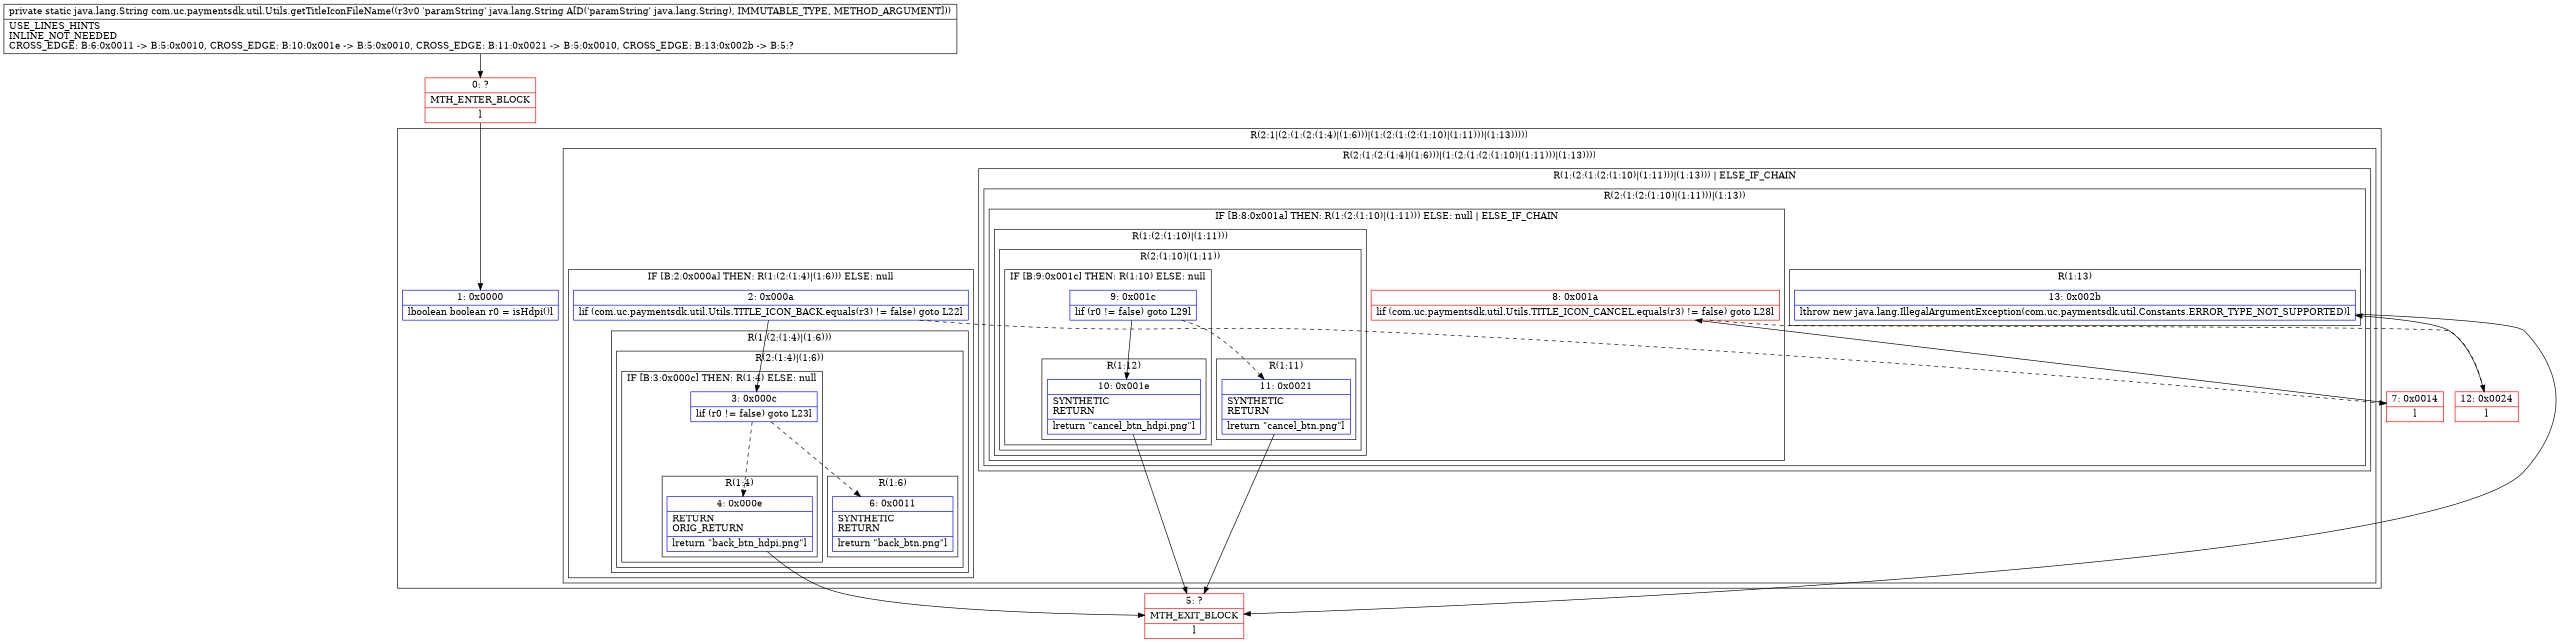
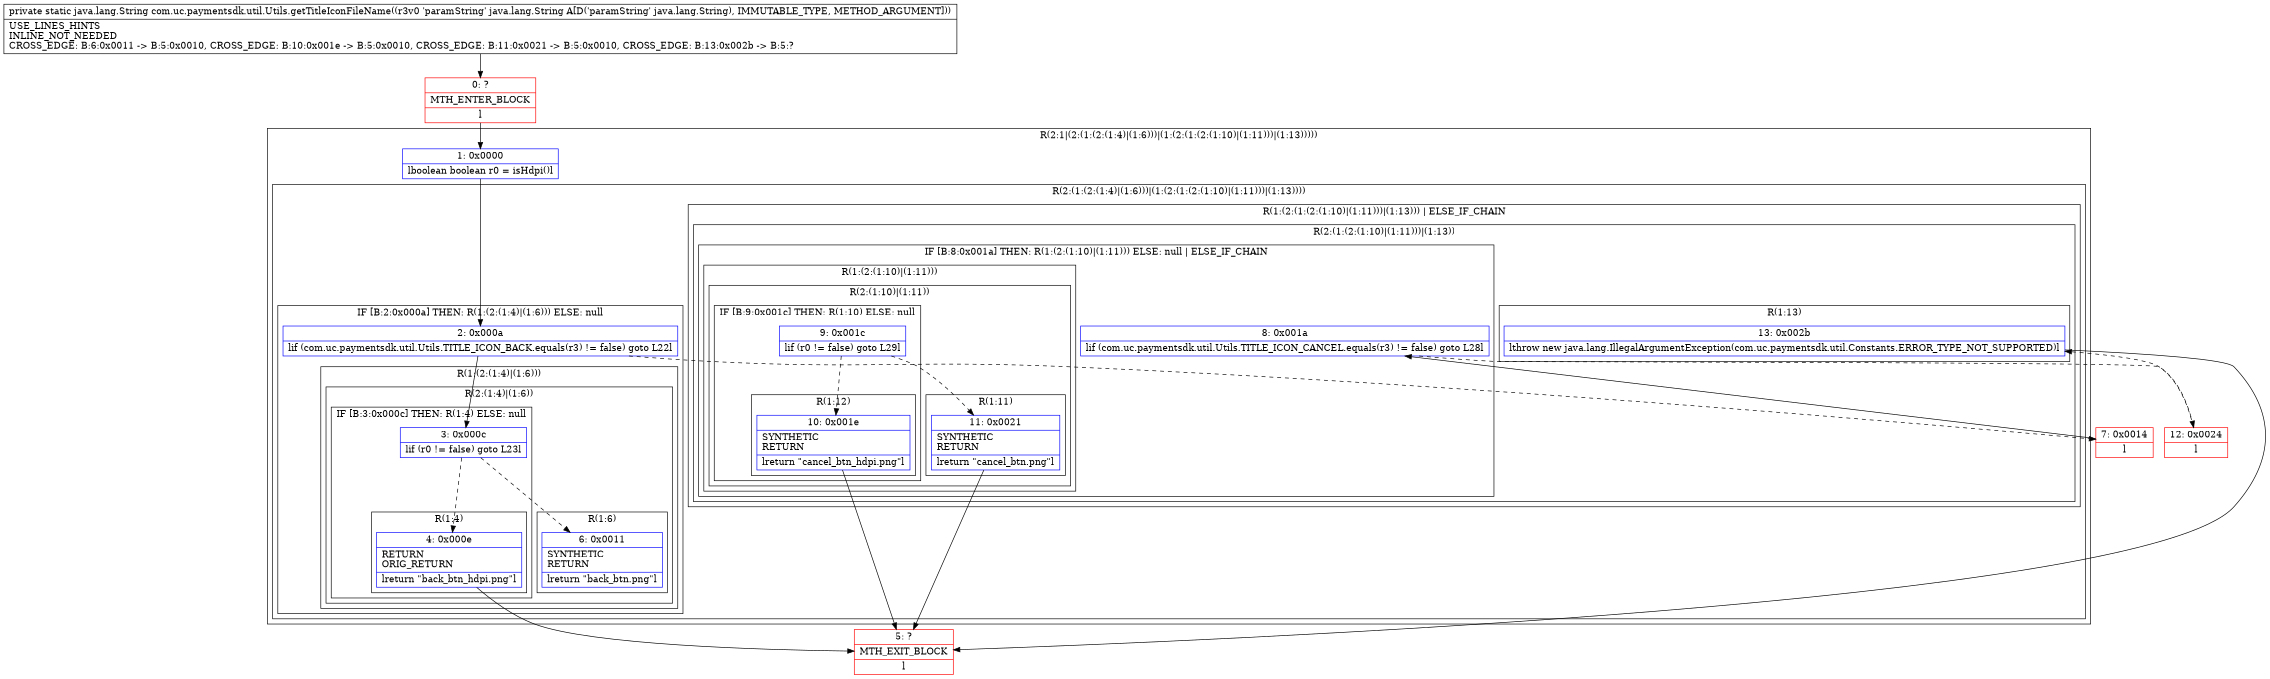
edge "1: 0x0000" -> "2: 0x000a": added
node "8: 0x001a": color red -> blue
edge "12: 0x0024" -> "13: 0x002b": style solid -> dashed
edge "9: 0x001c" -> "10: 0x001e": style solid -> dashed
